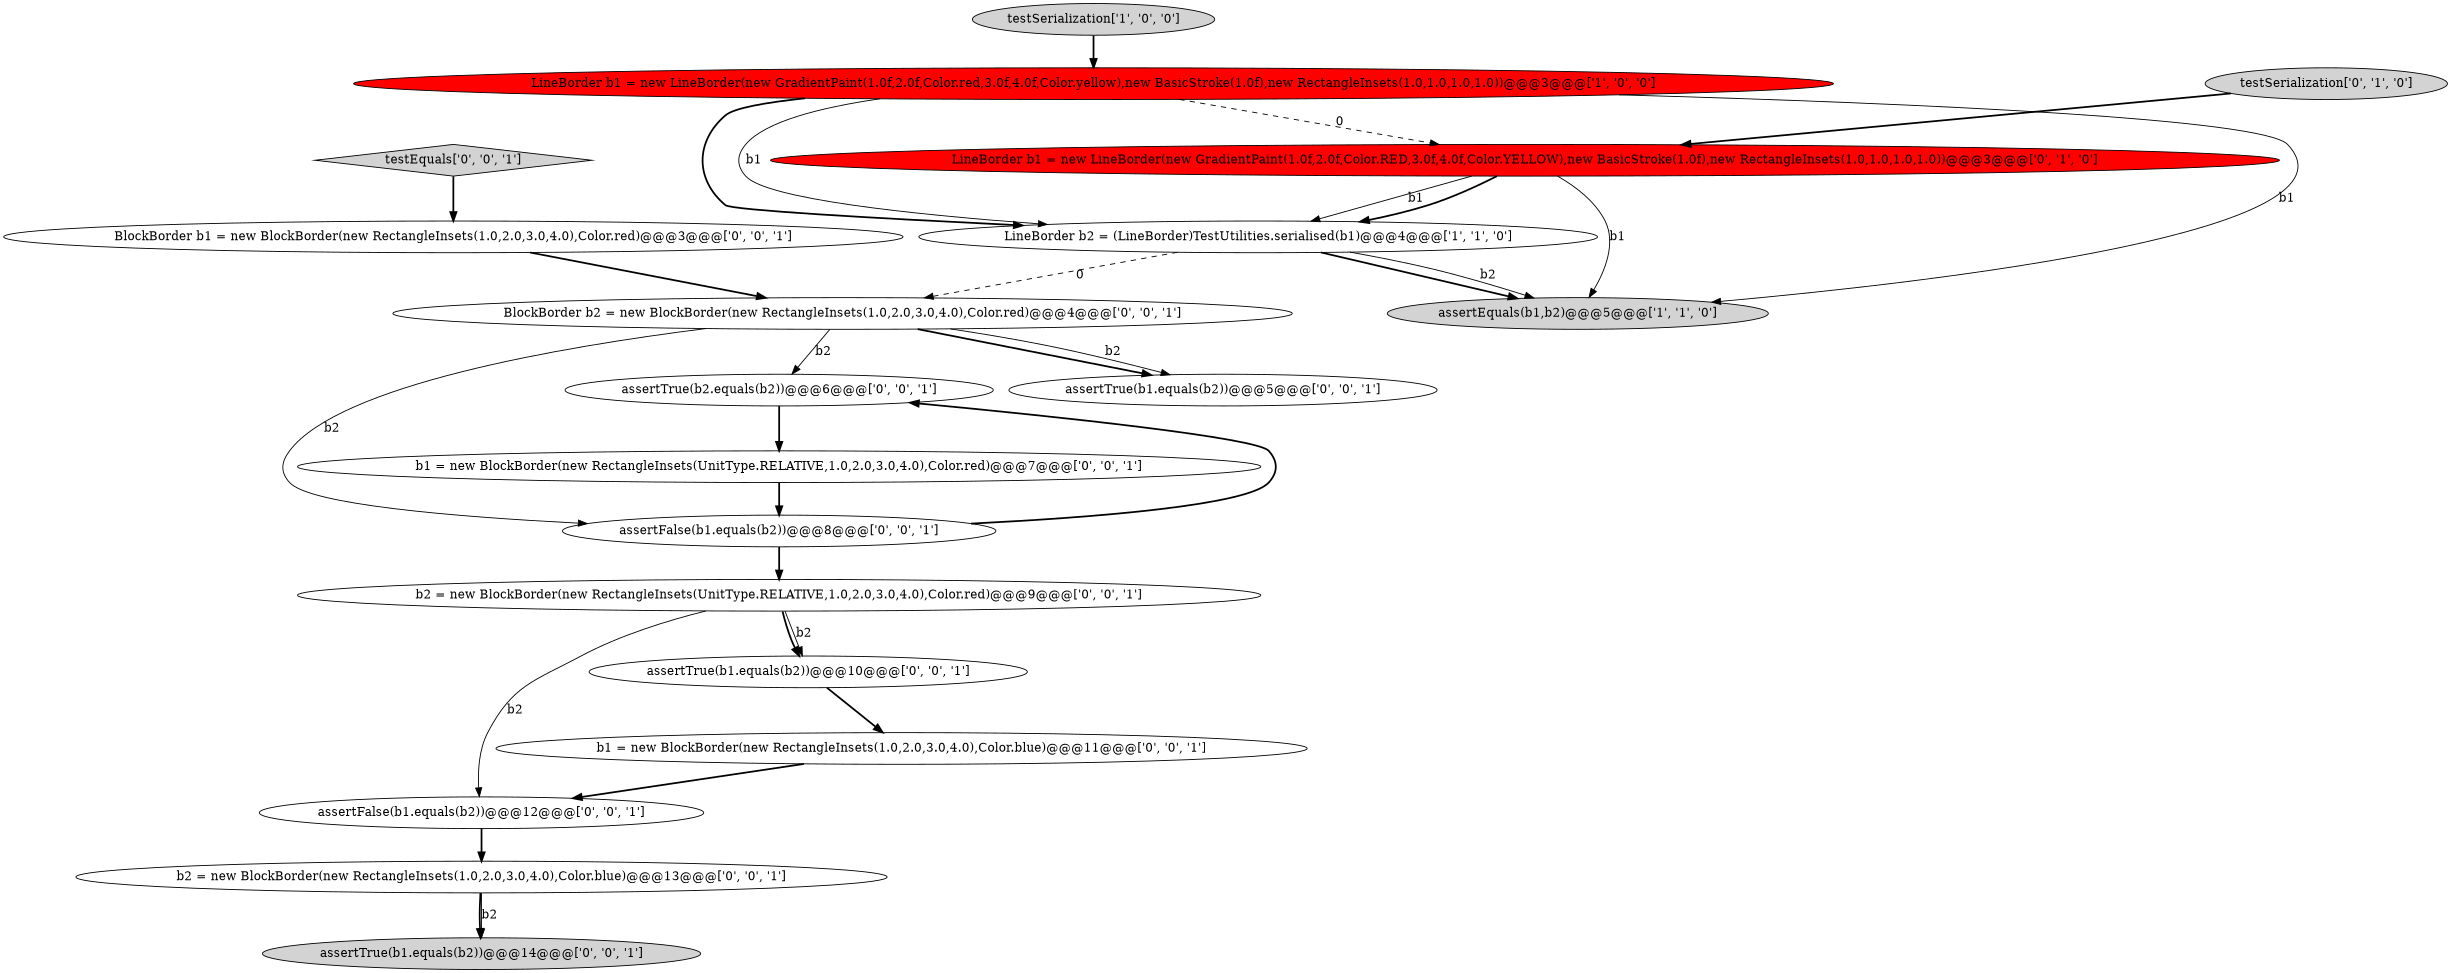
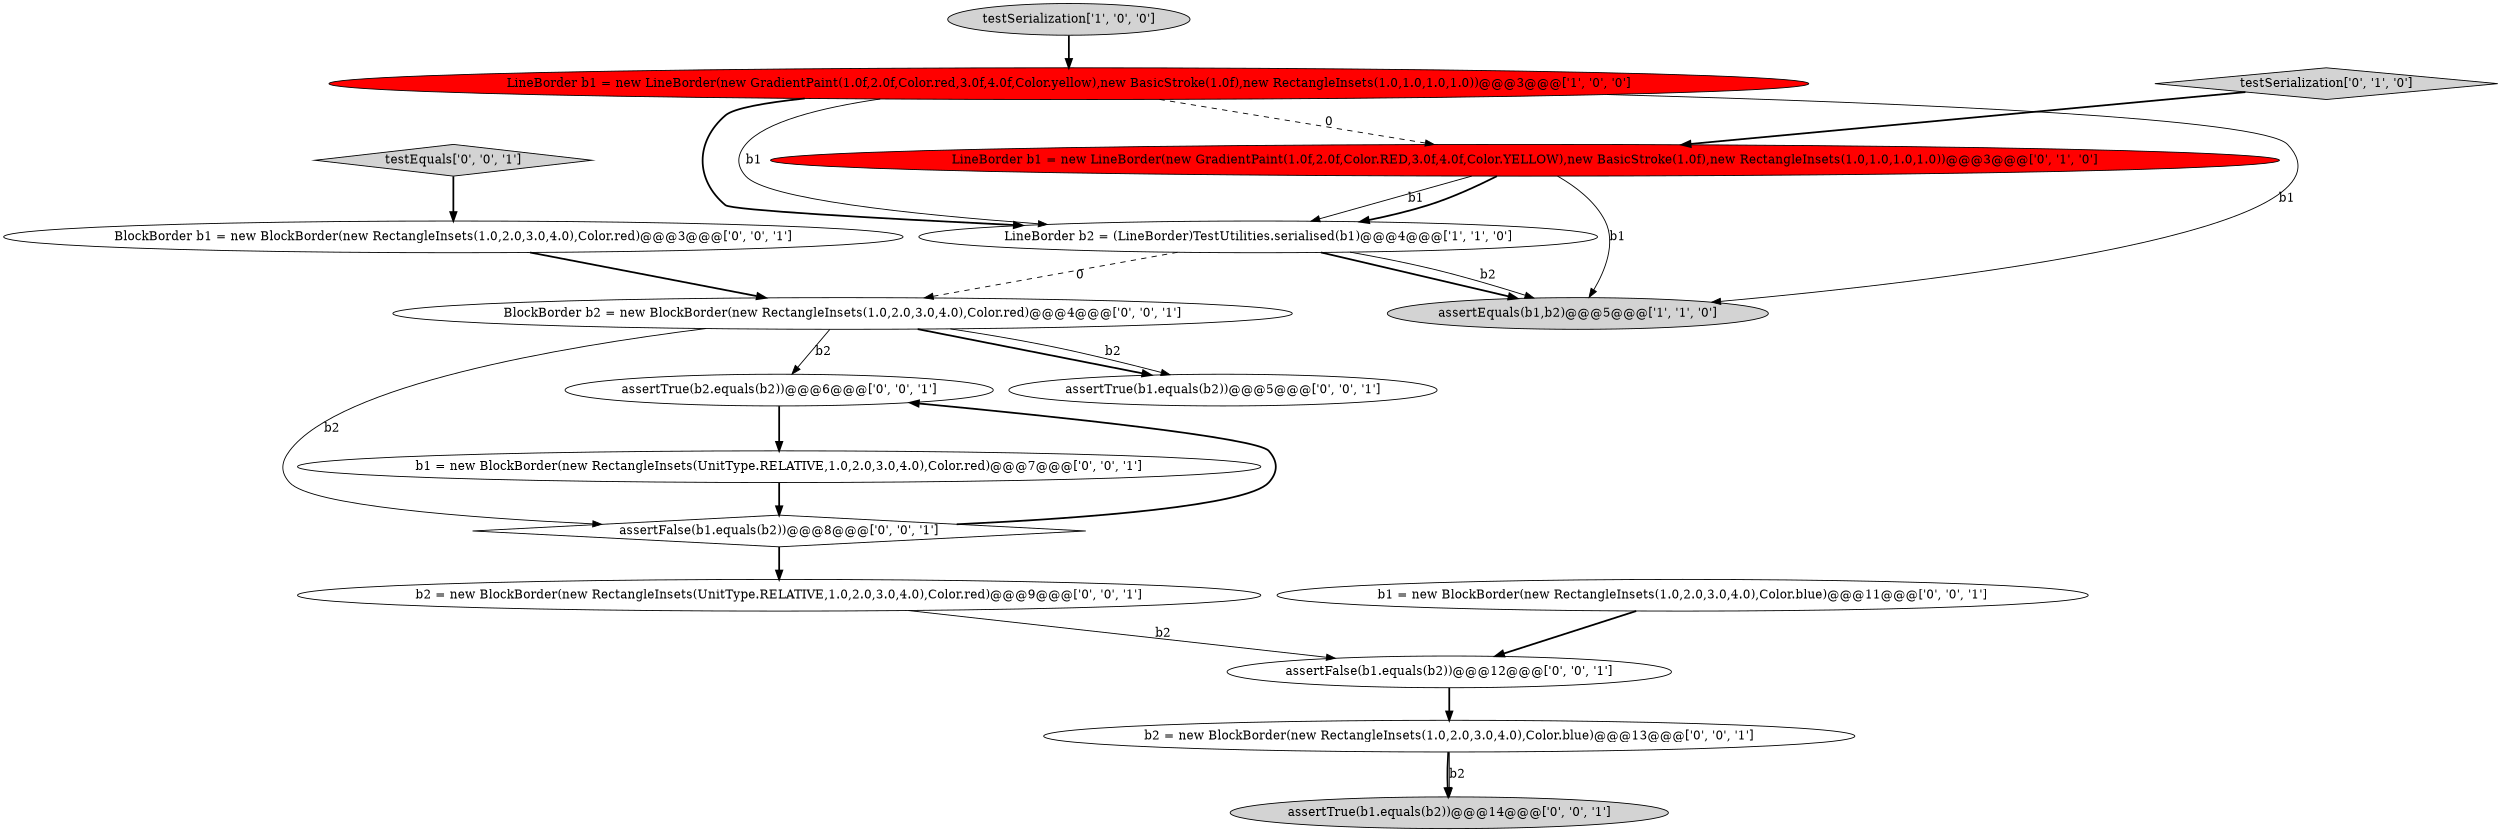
node "testSerialization['0', '1', '0']": shape ellipse -> diamond
node "assertFalse(b1.equals(b2))@@@8@@@['0', '0', '1']": shape ellipse -> diamond
node "assertTrue(b1.equals(b2))@@@10@@@['0', '0', '1']": removed
